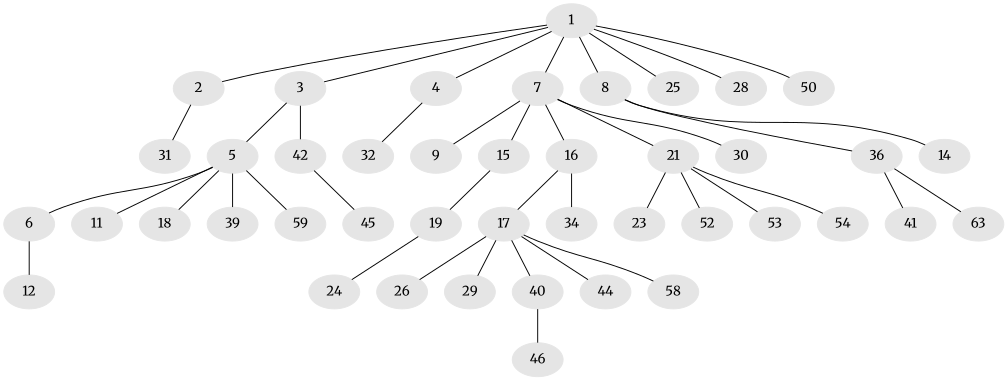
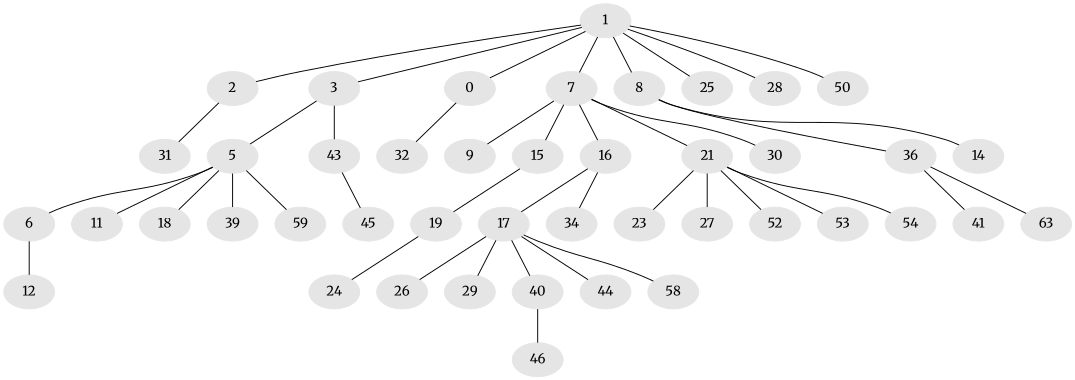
node "4": label "4" -> "0"
node "42": label "42" -> "43"
node "27": added
